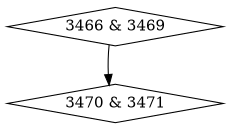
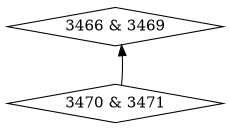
edge "3466 & 3469" -> "3470 & 3471": reversed
